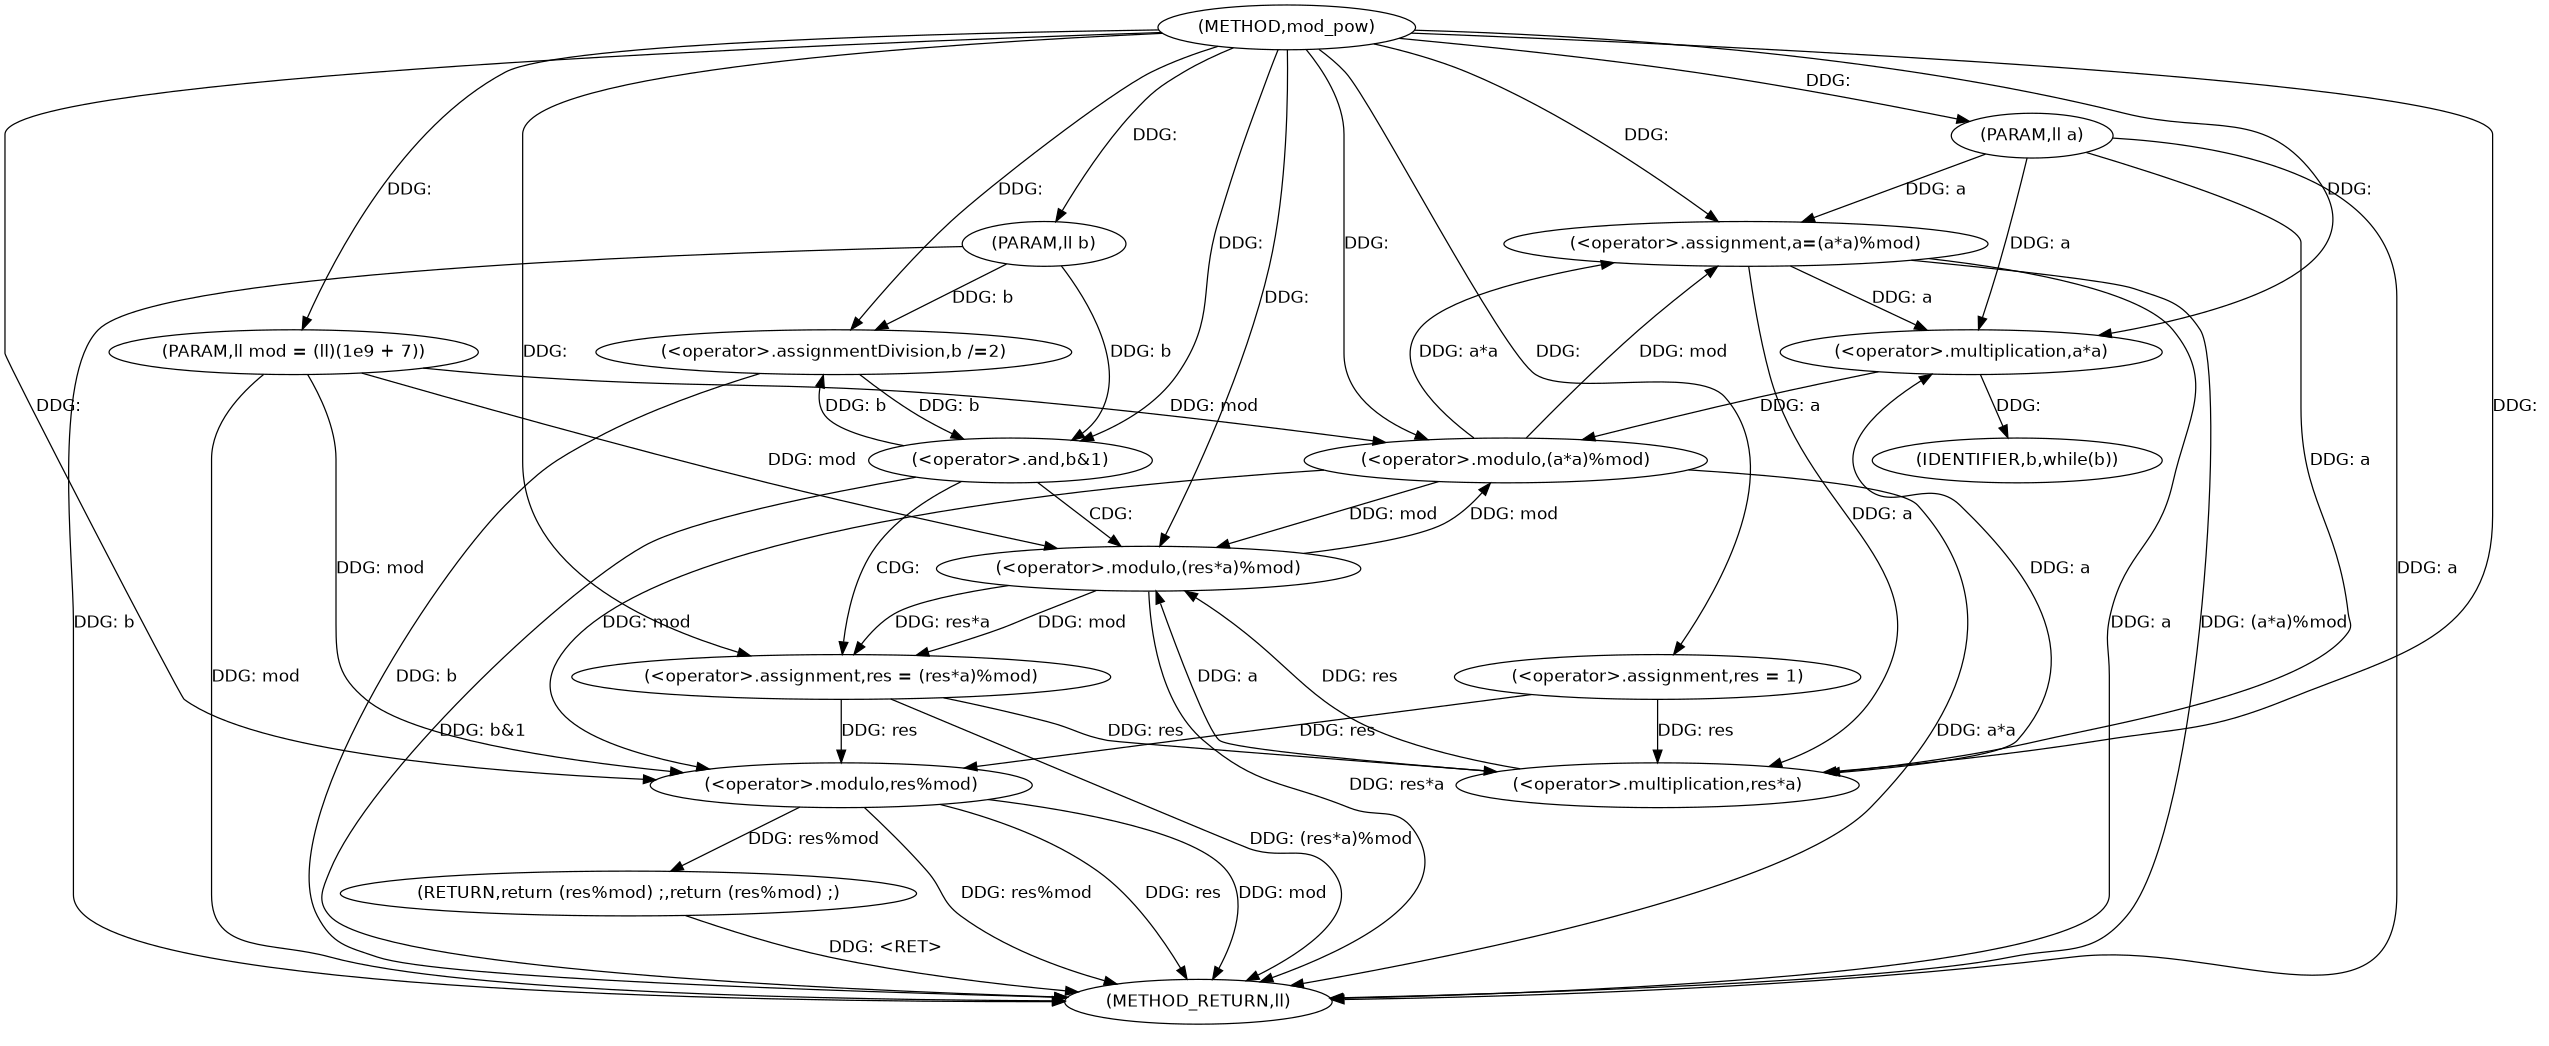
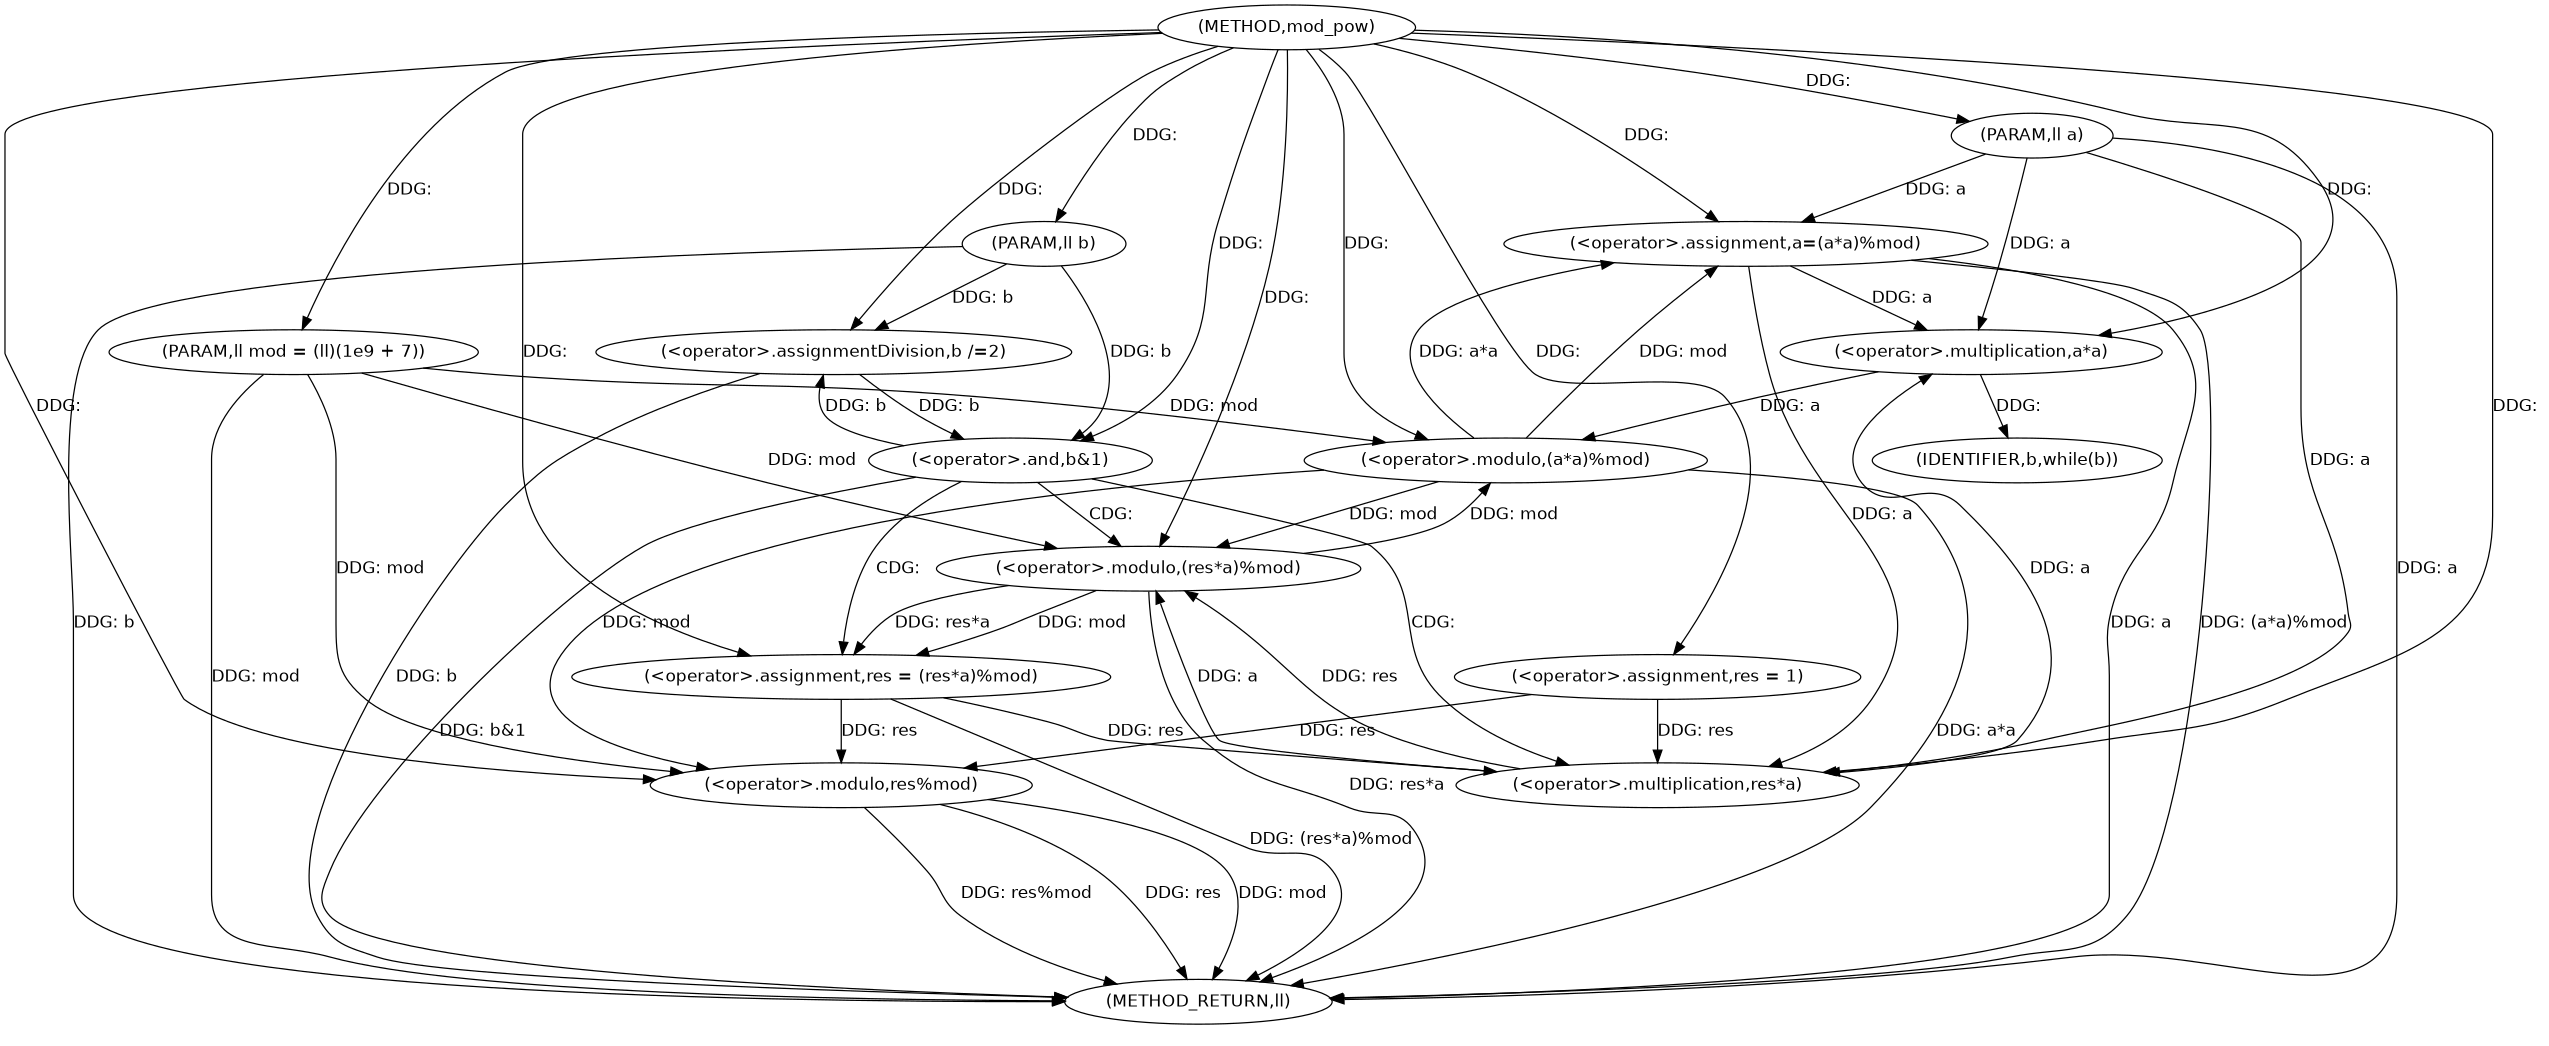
edge "(<operator>.and,b&1)" -> "(<operator>.multiplication,res*a)": added, label "CDG:"
node "(RETURN,return (res%mod) ;,return (res%mod) ;)": removed
